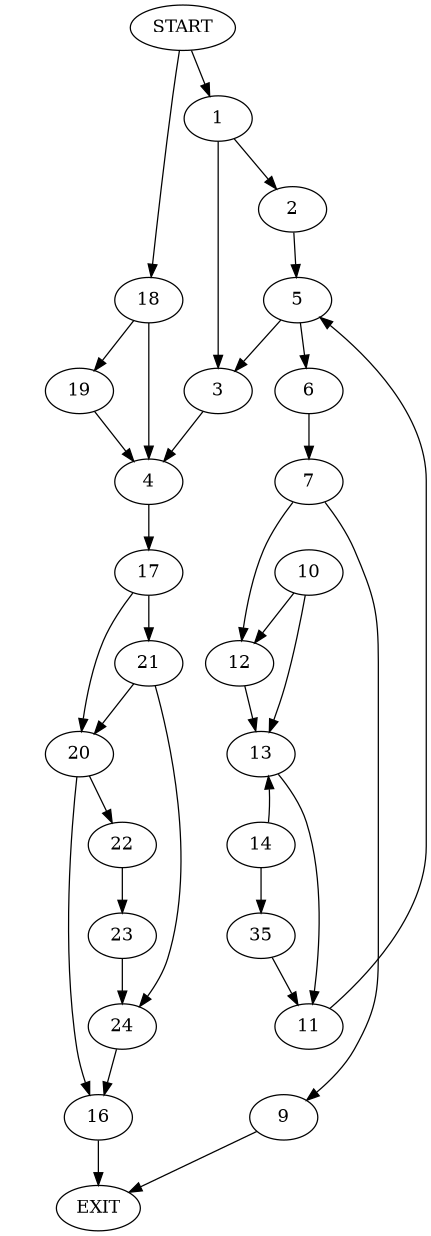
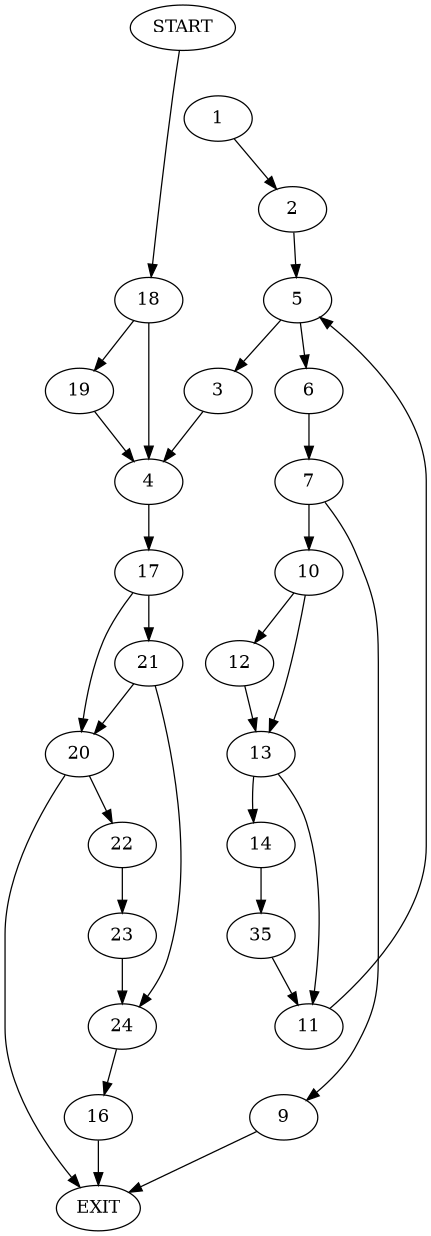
edge "START" -> "1": removed
edge "1" -> "3": removed
edge "7" -> "12": now "7" -> "10"
edge "14" -> "13": reversed
edge "20" -> "16": now "20" -> "EXIT"
